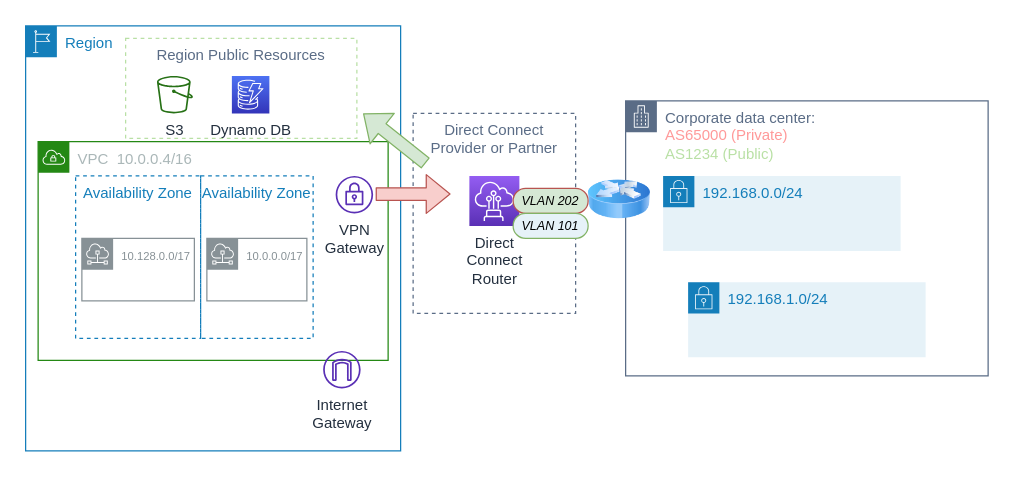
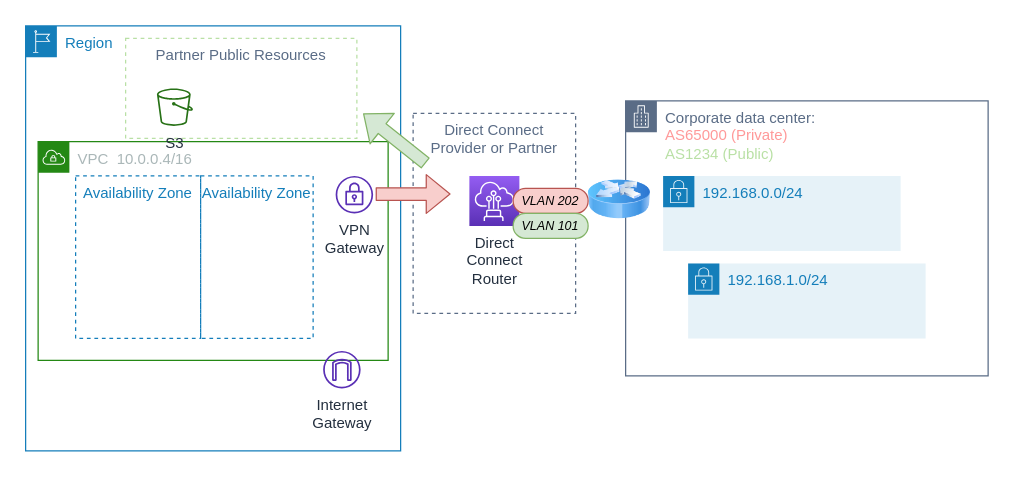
node "Region Public Resources": label "Region Public Resources" -> "Partner Public Resources"
node "S3": moved (175, 94) -> (175, 107)
node "Dynamo DB": removed
node "VLAN 202": fillcolor #d5e8d4 -> #f8cecc
node "VLAN 101": fillcolor #e6f2f8 -> #d5e8d4
node "10.128.0.0/17": removed
node "10.0.0.0/17": removed
node "192.168.1.0/24": moved (807, 319) -> (807, 301)
